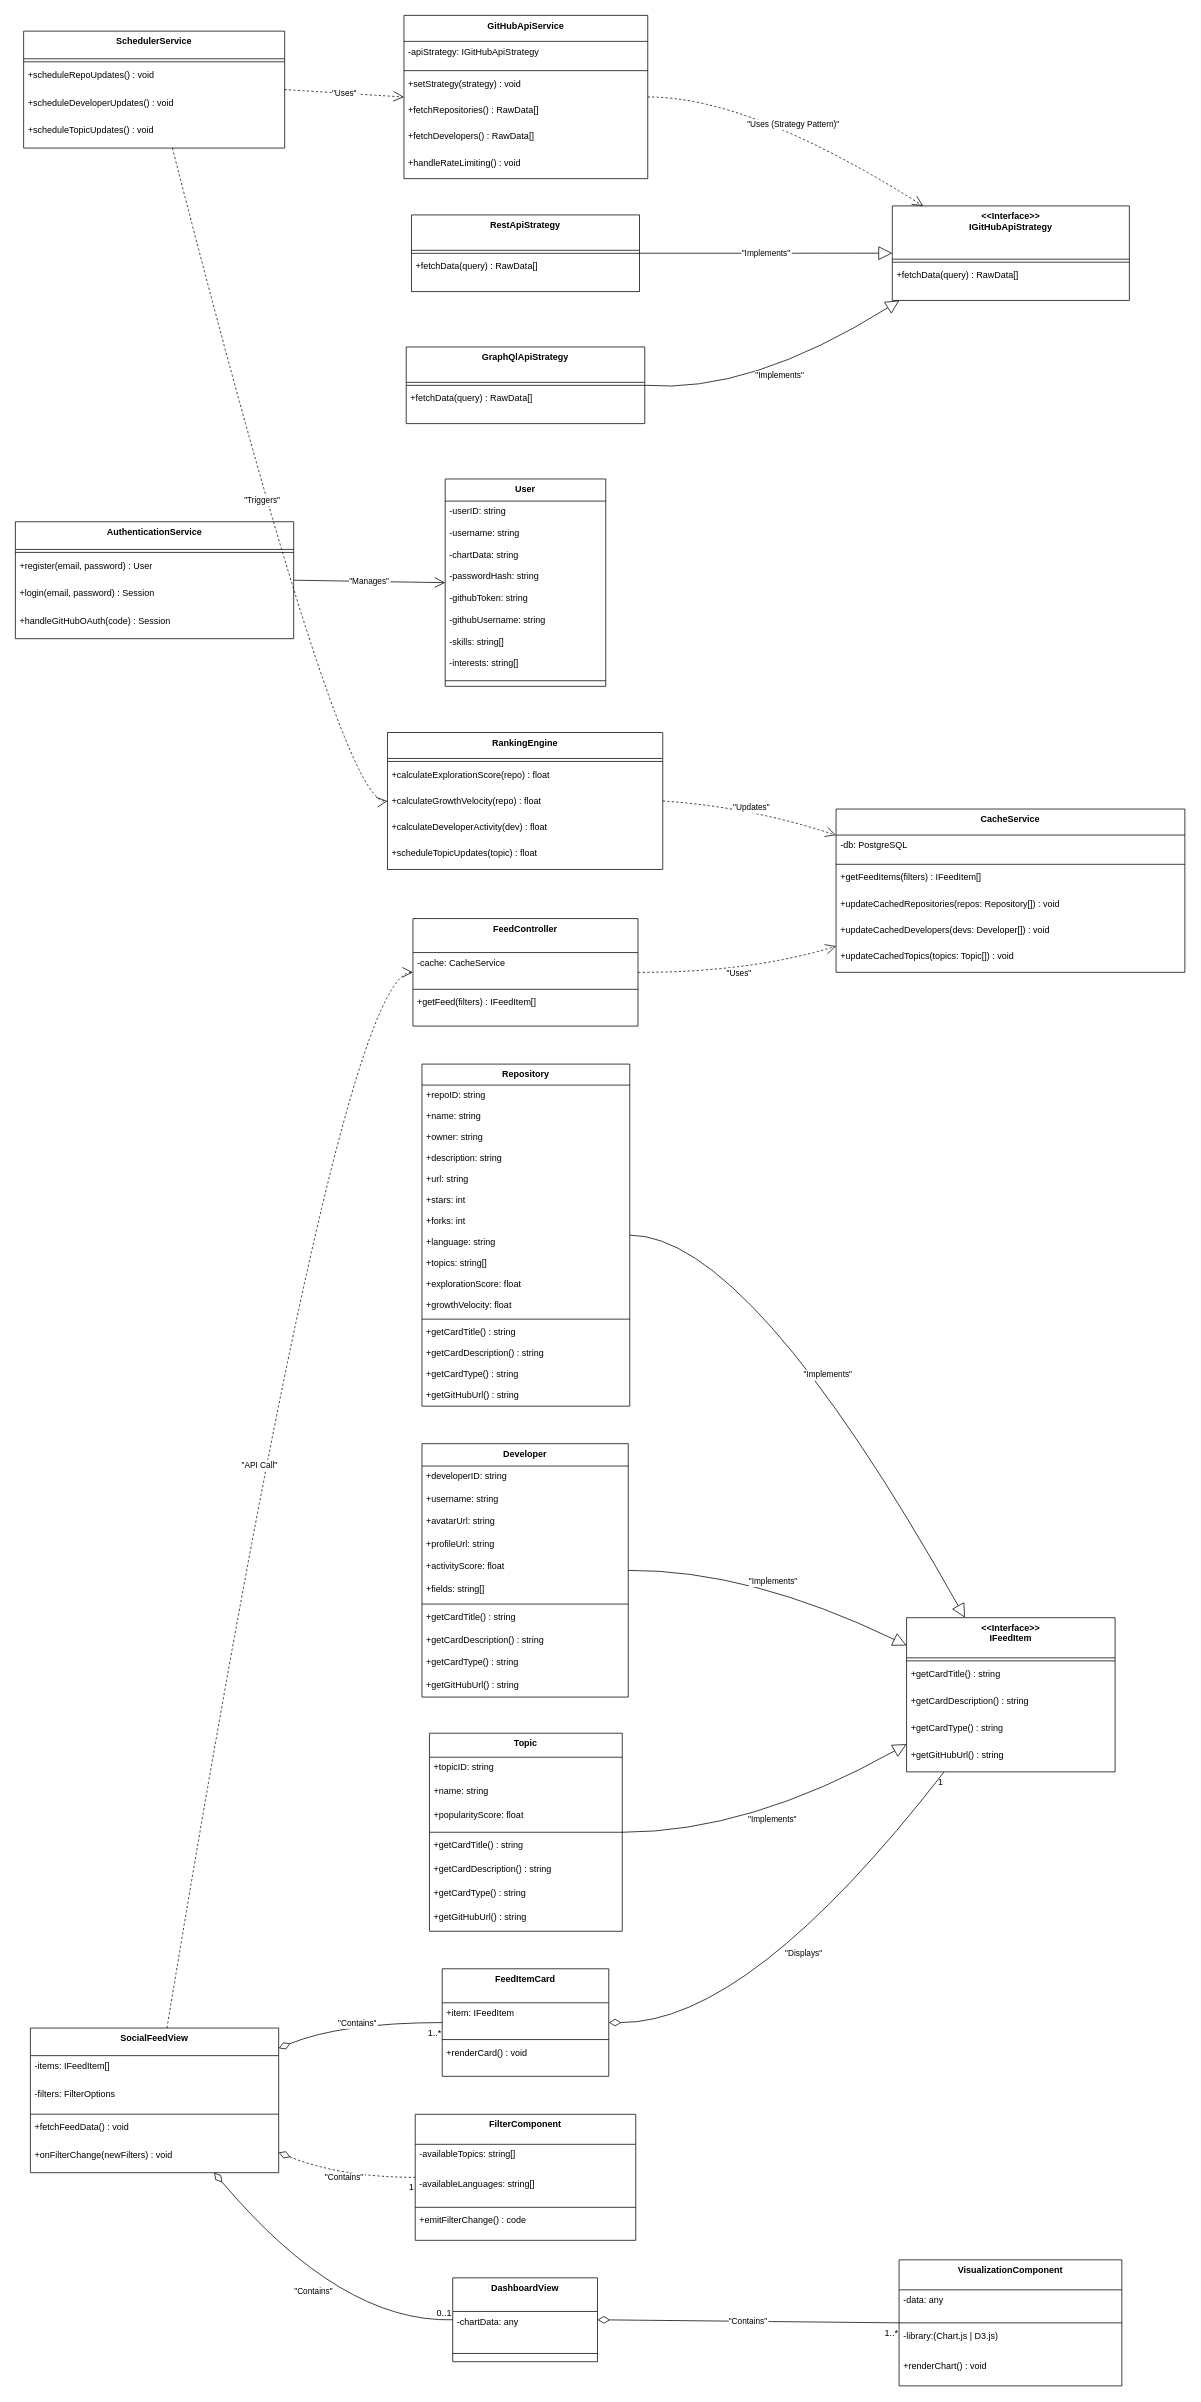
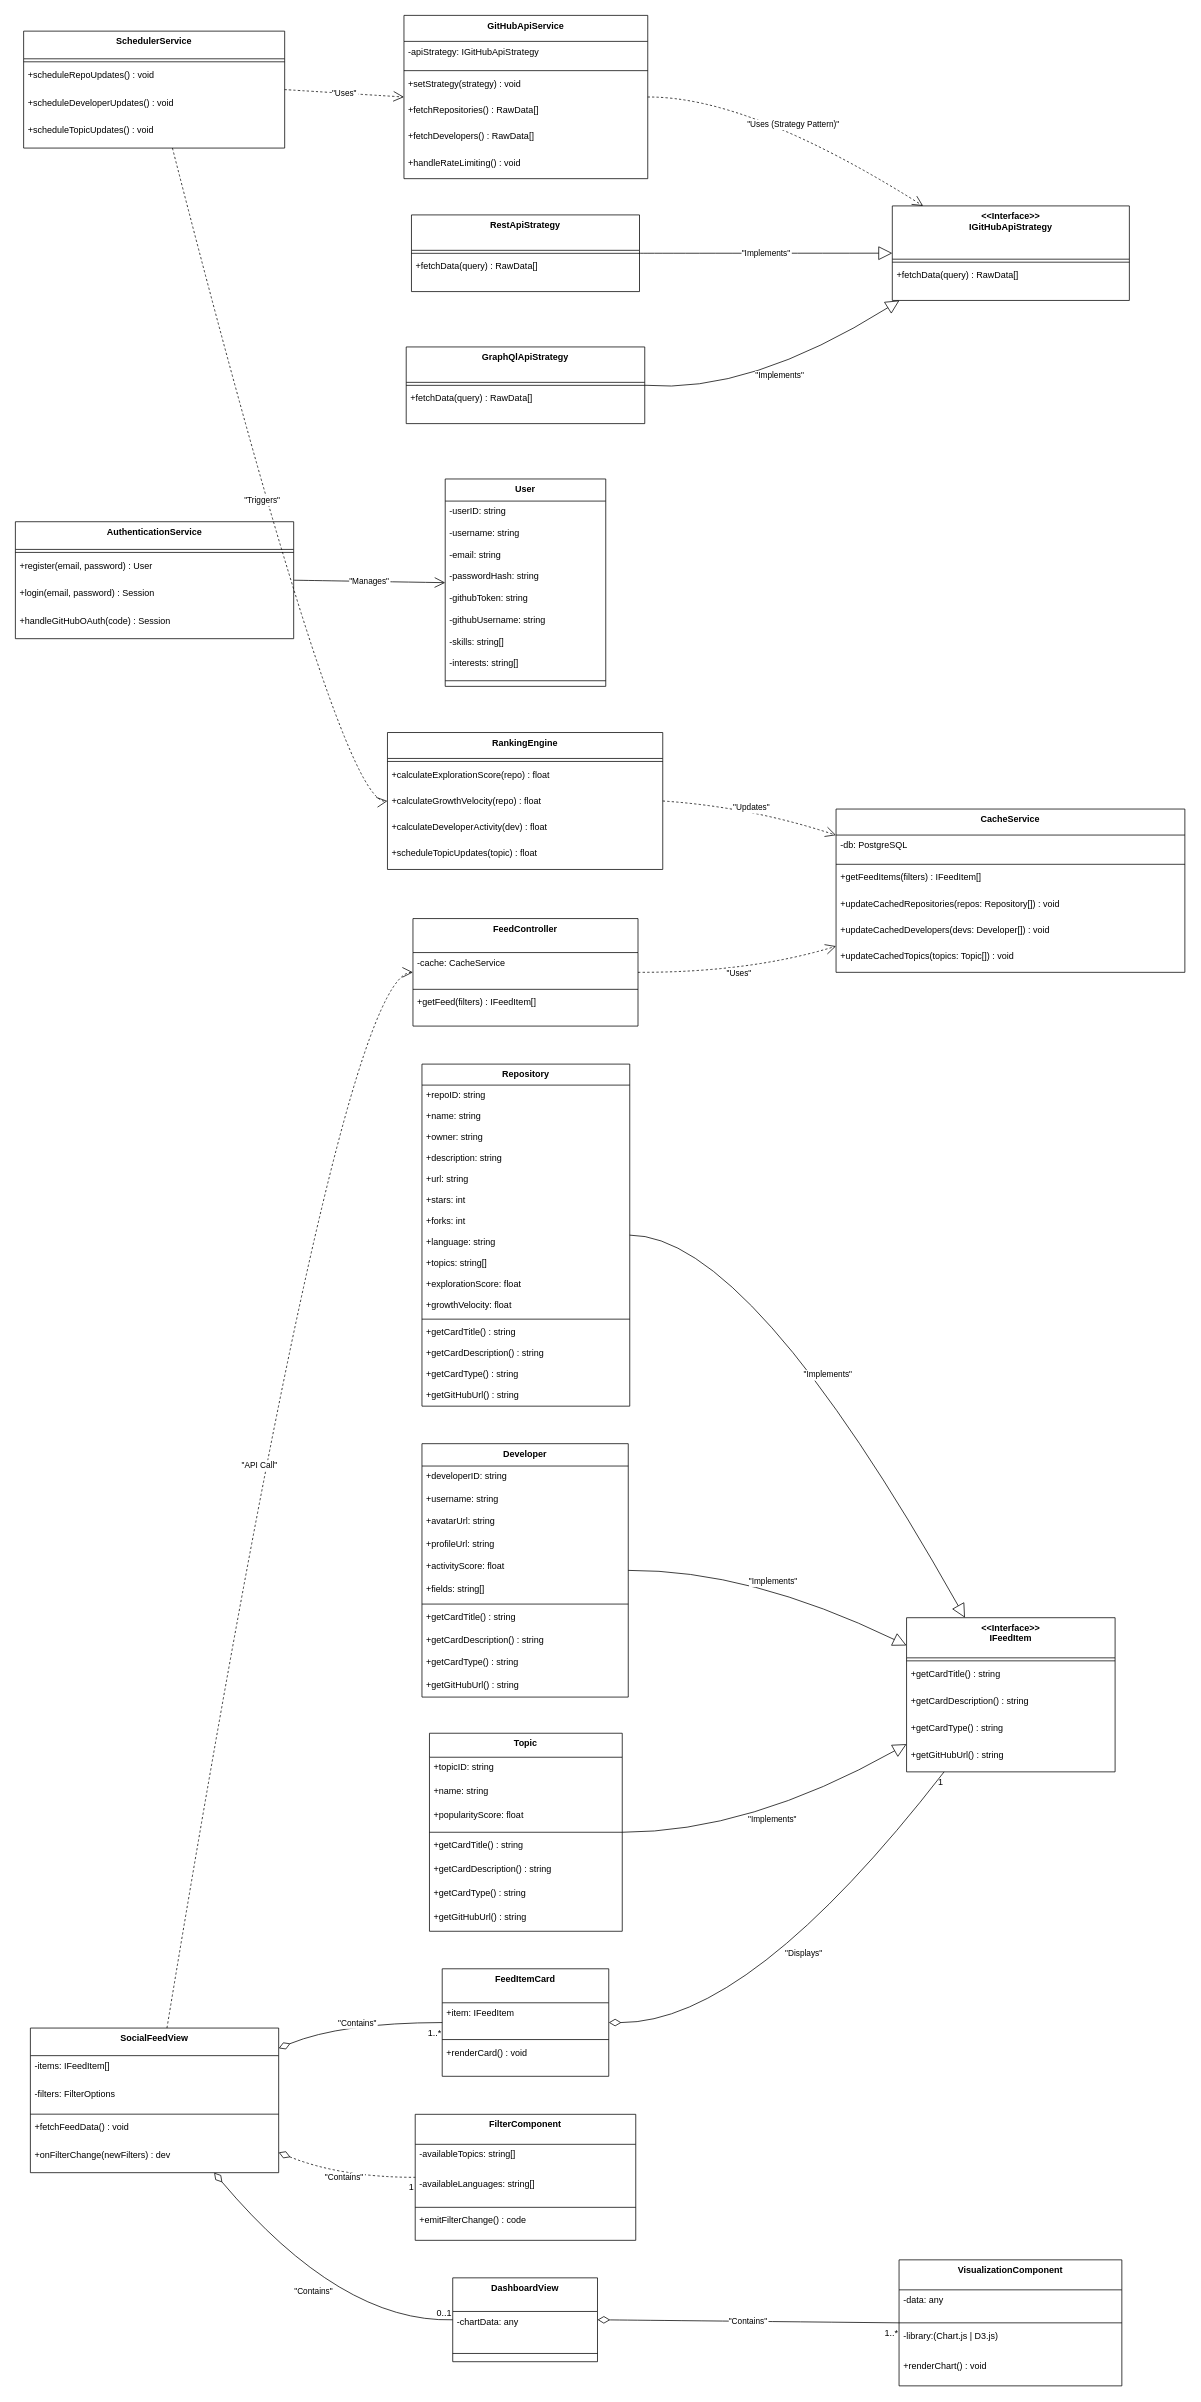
node "-chartData: string": label "-chartData: string" -> "-email: string"
node "+onFilterChange(newFilters) : void": label "+onFilterChange(newFilters) : void" -> "+onFilterChange(newFilters) : dev"
